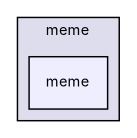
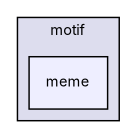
cluster "meme": label "meme" -> "motif"
